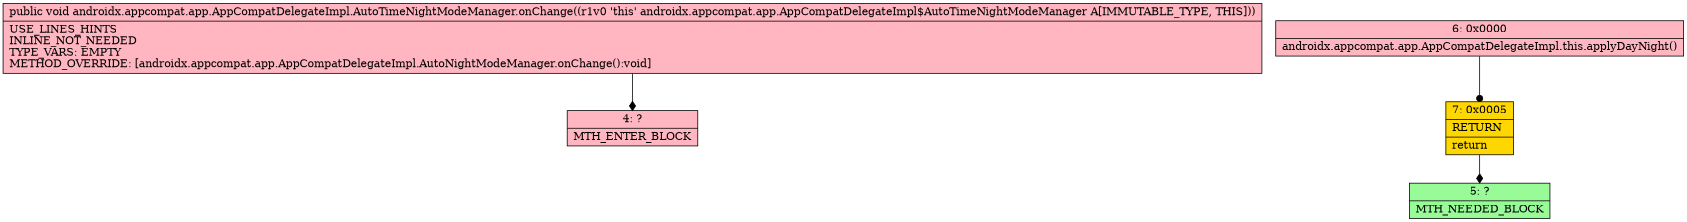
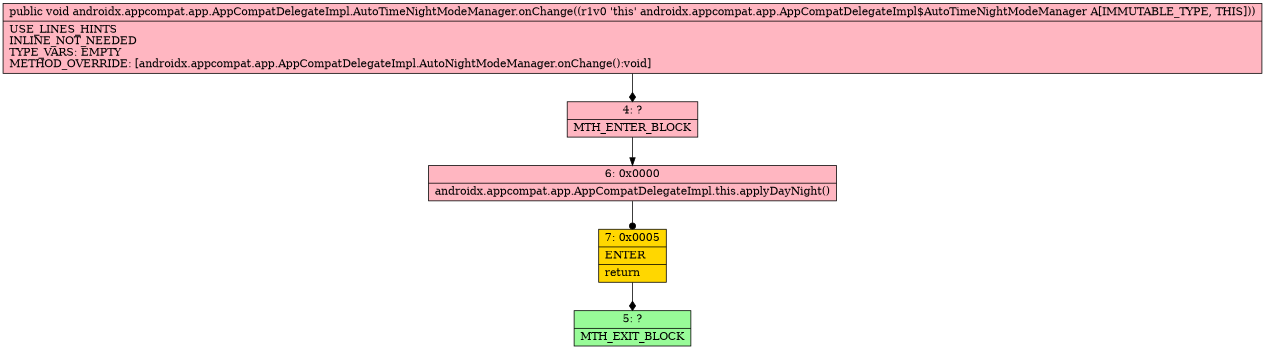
node "7: 0x0005": text "RETURN" -> "ENTER"
edge "4: ?" -> "6: 0x0000": added
node "5: ?": text "MTH_NEEDED_BLOCK" -> "MTH_EXIT_BLOCK"
